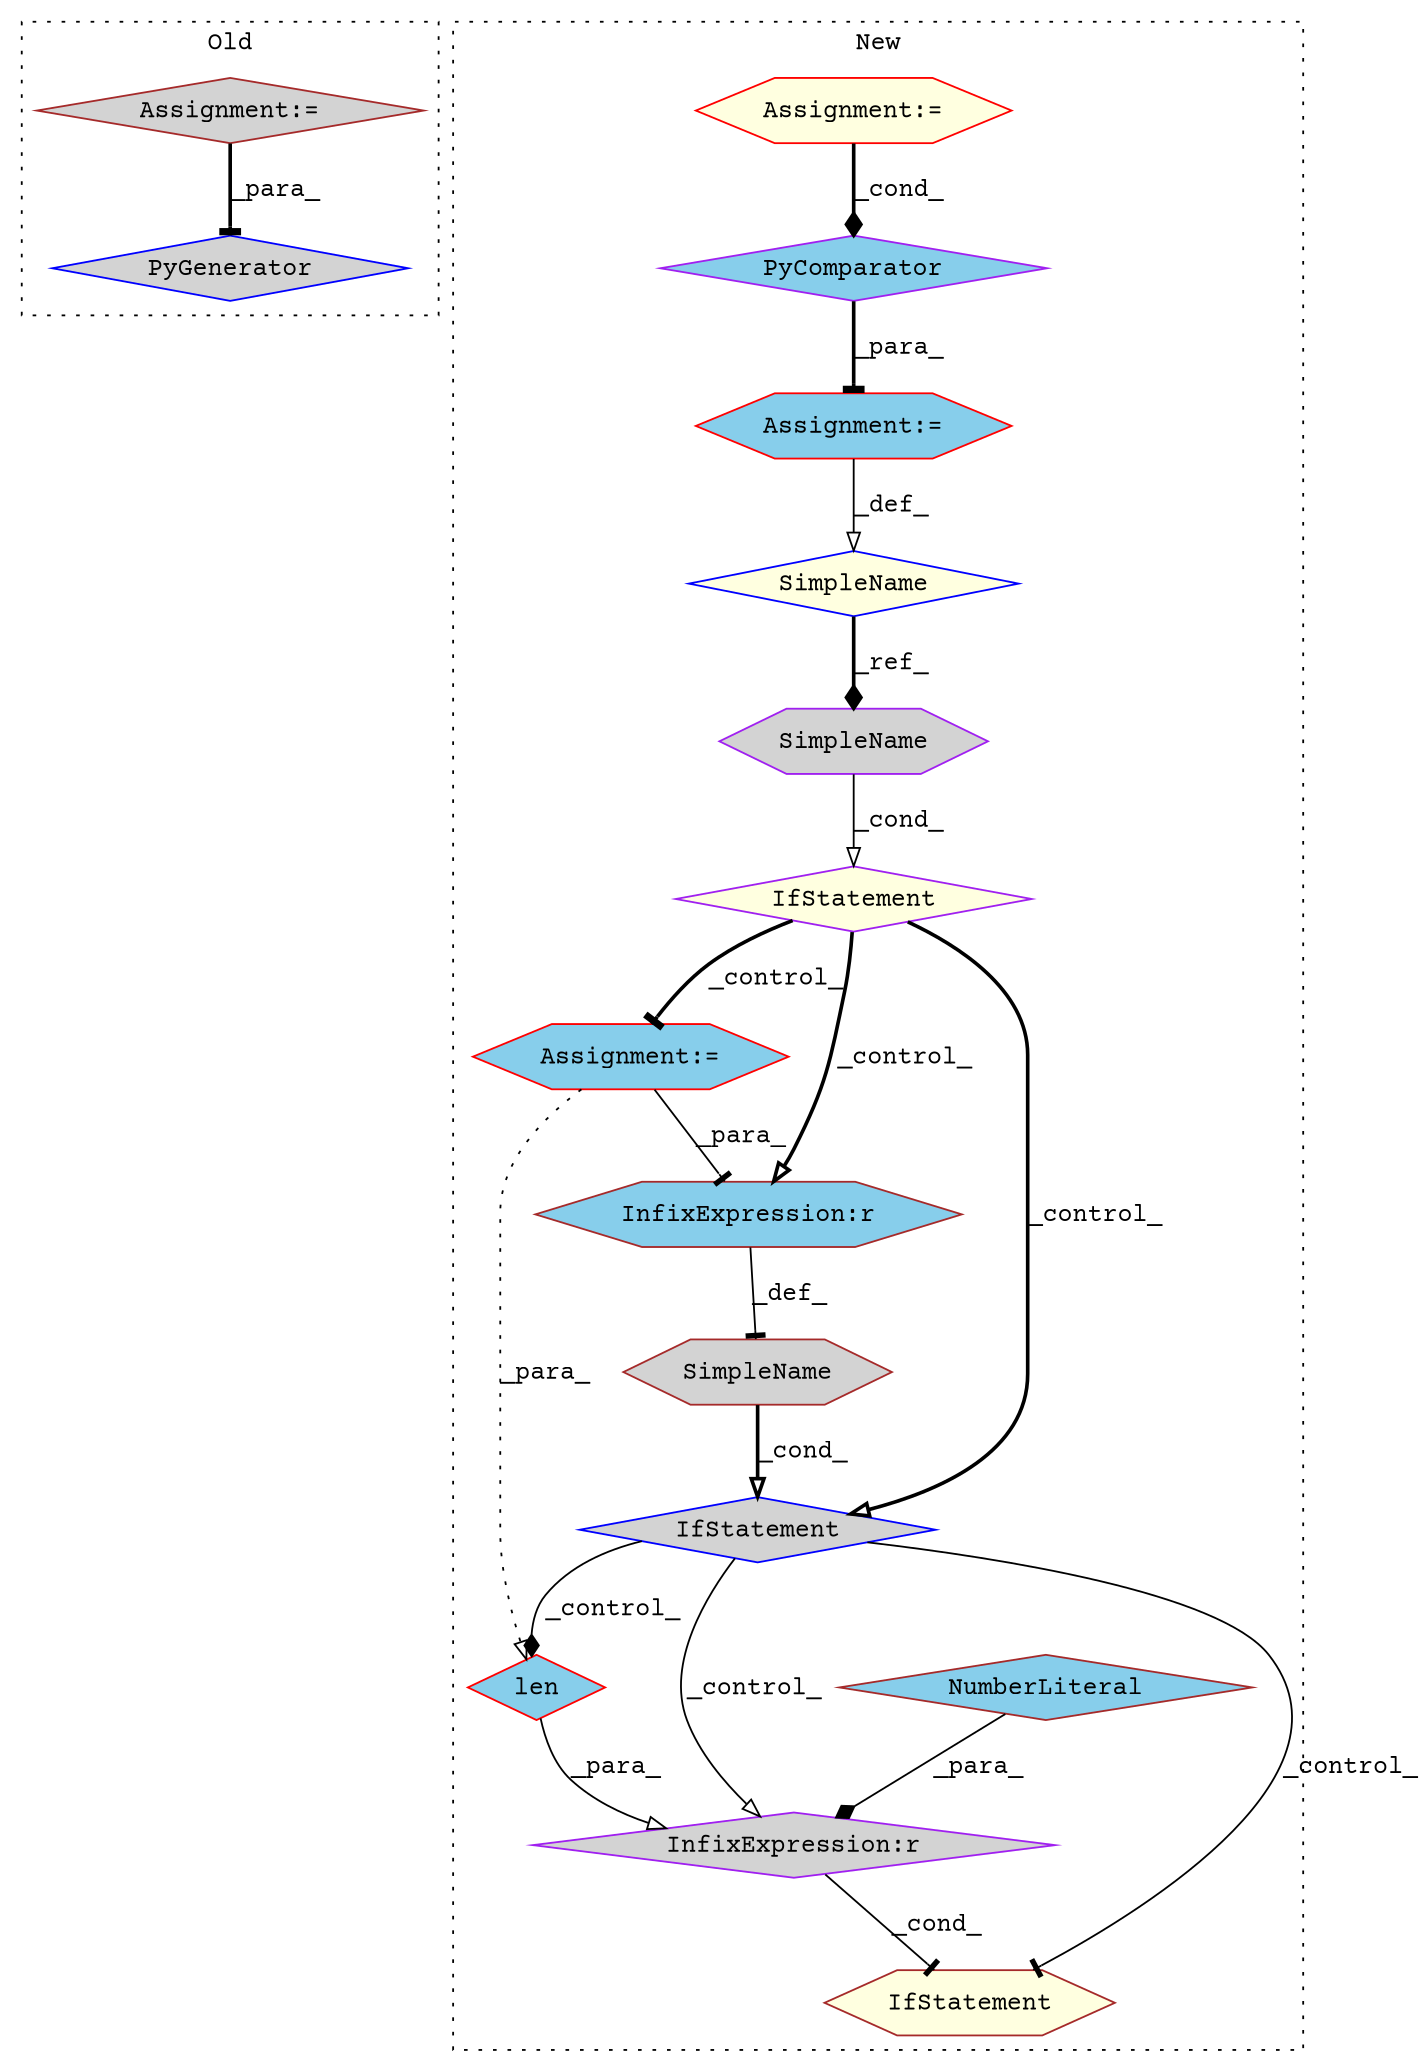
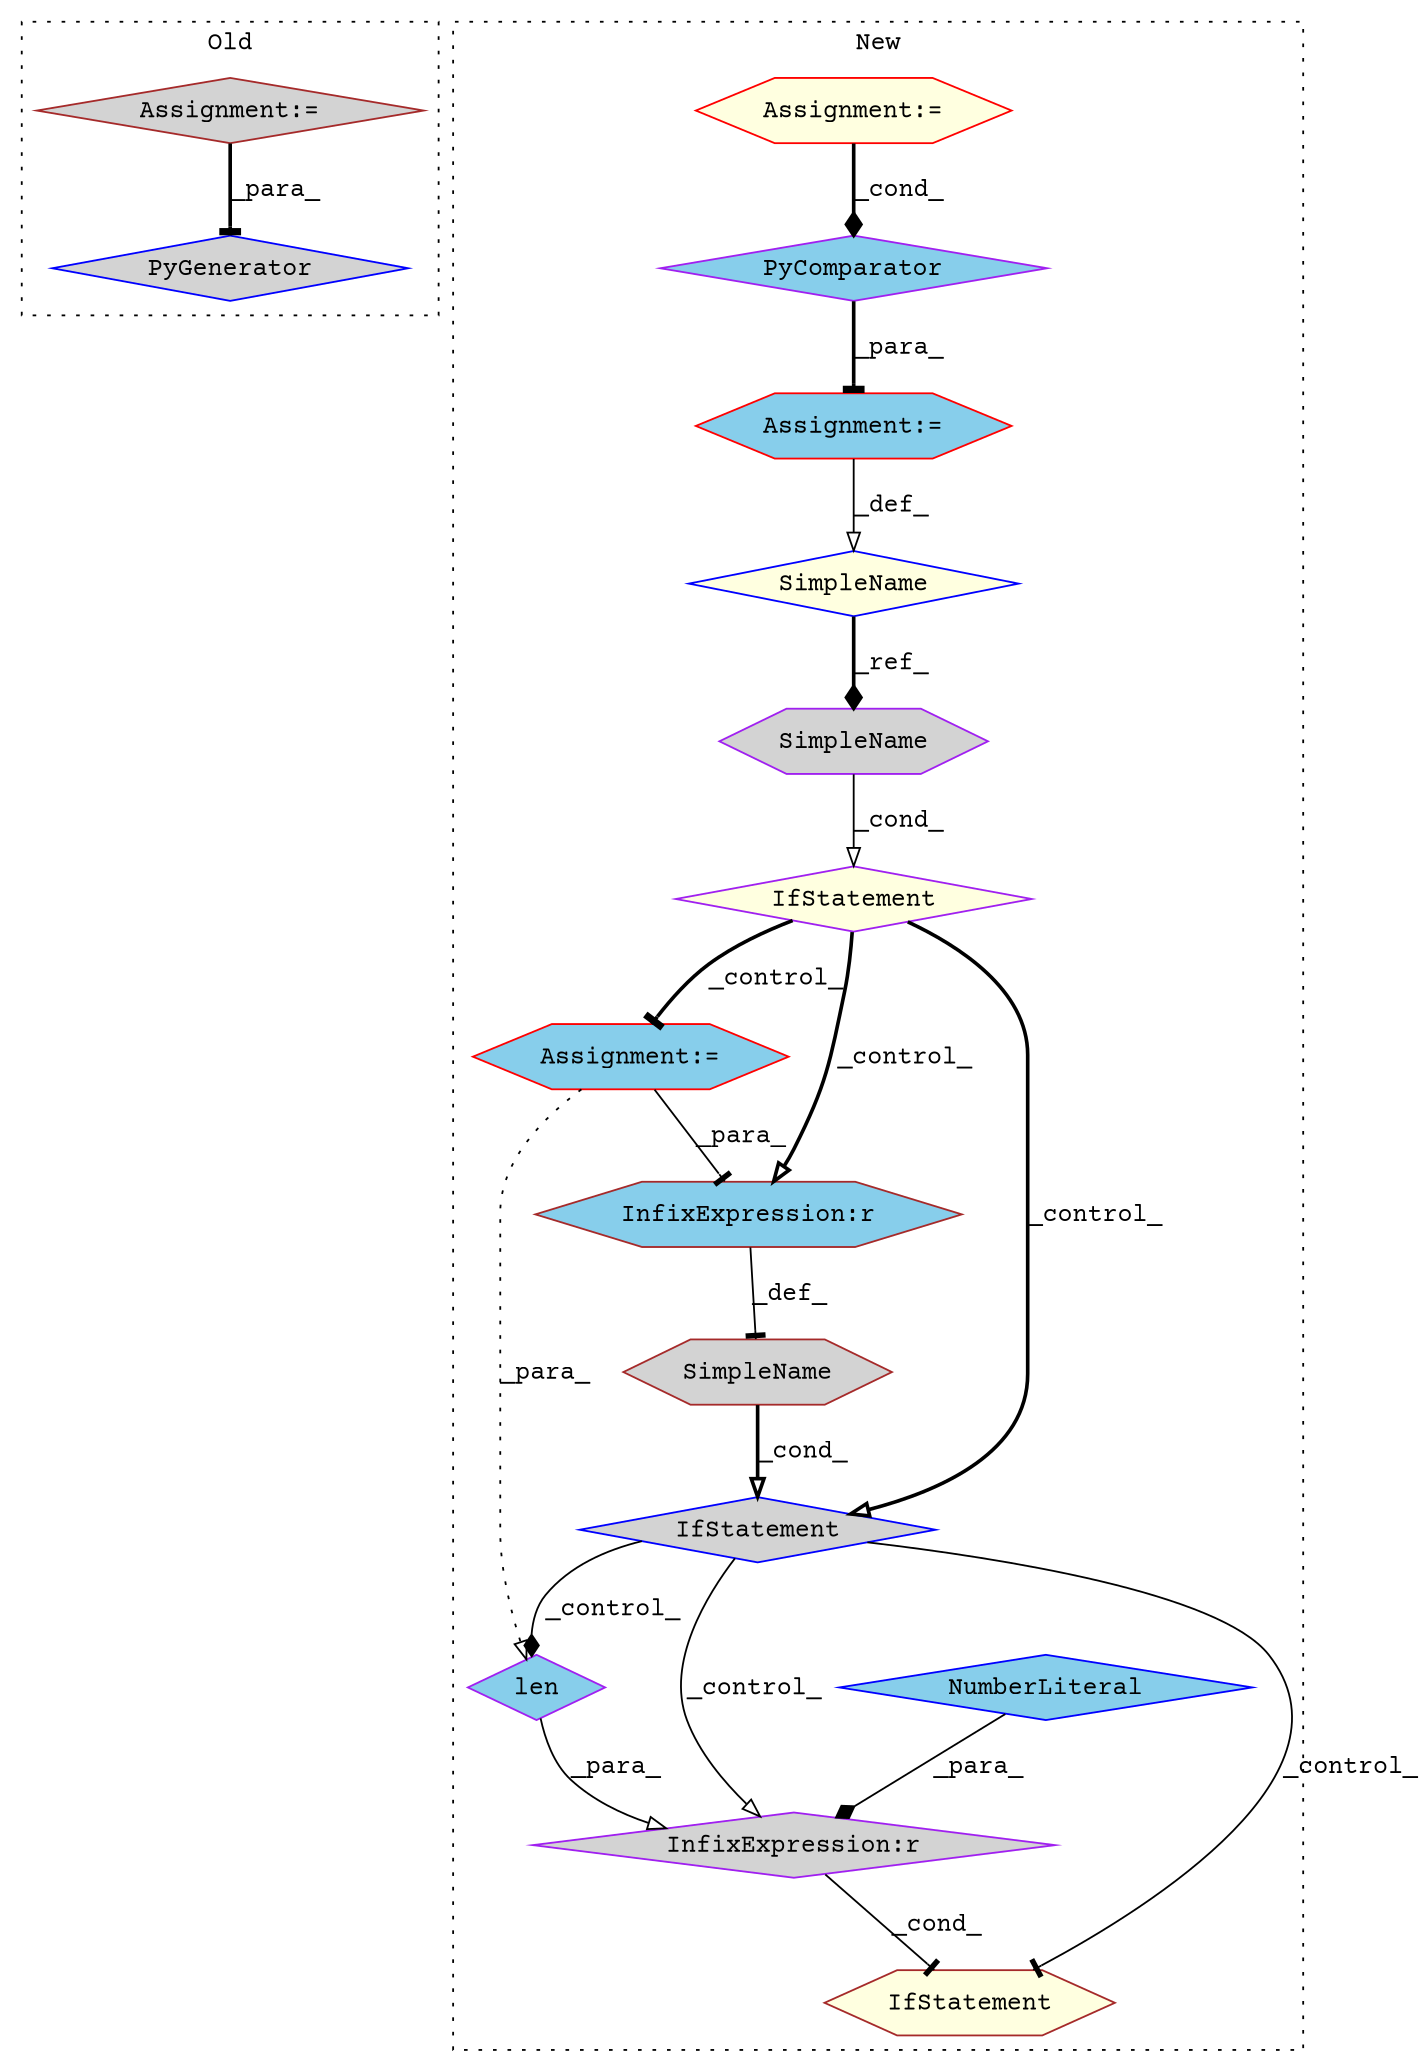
node "len": color red -> purple
node "NumberLiteral": color brown -> blue
